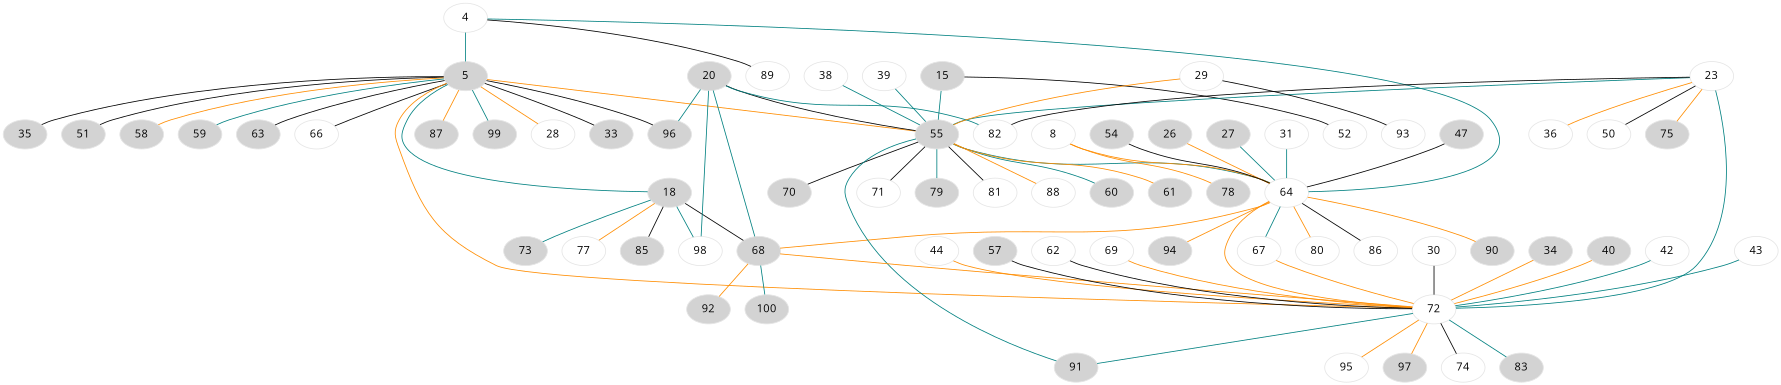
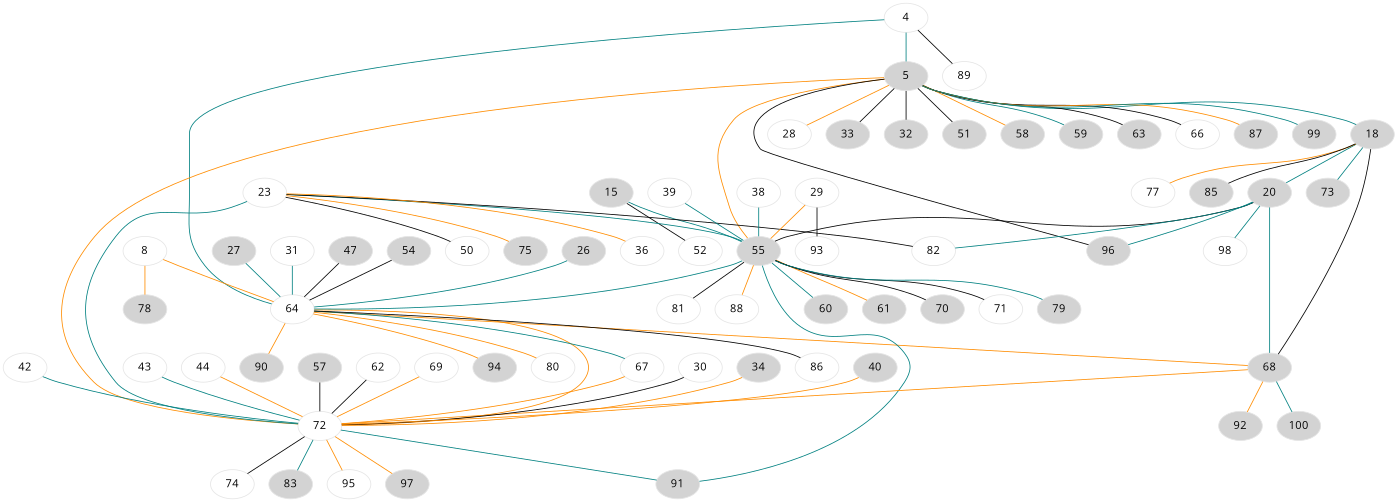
node "35": label "35" -> "32"
edge "26" -- "64": color darkorange -> teal
edge "18" -- "98": now "18" -- "20"
